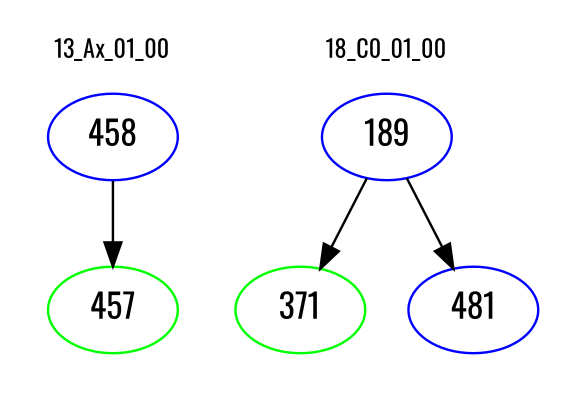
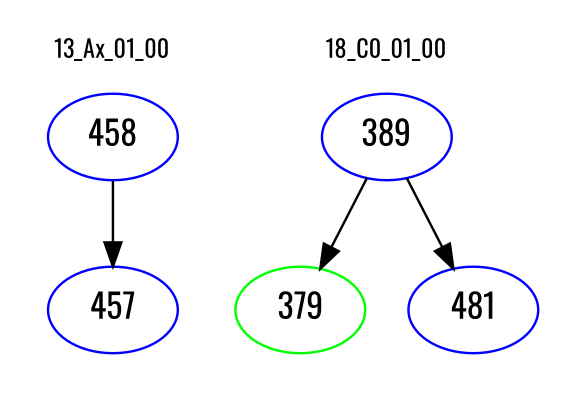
node "189": label "189" -> "389"
node "457": color green -> blue
node "371": label "371" -> "379"
